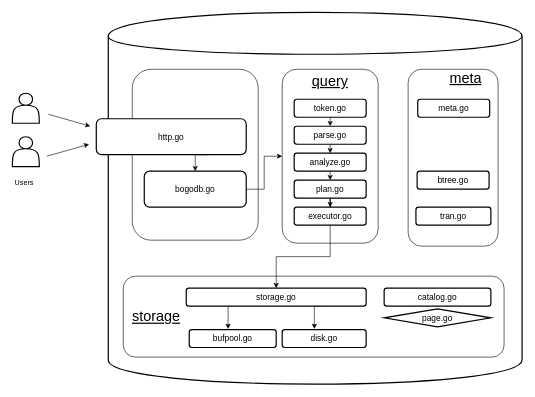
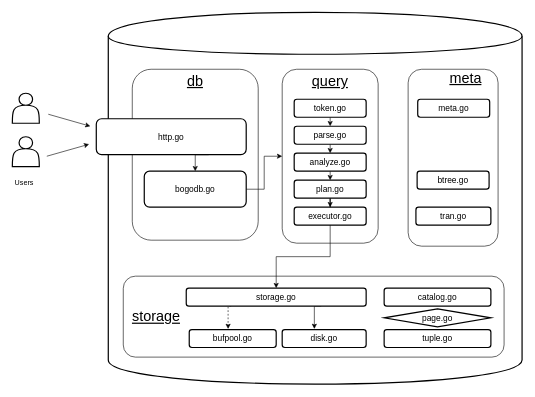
node "db": added
edge "storage.go" -> "bufpool.go": style solid -> dashed
node "tuple.go": added
